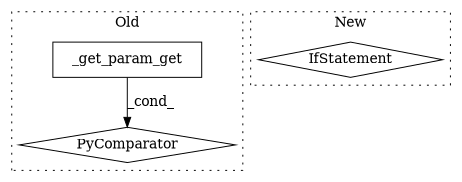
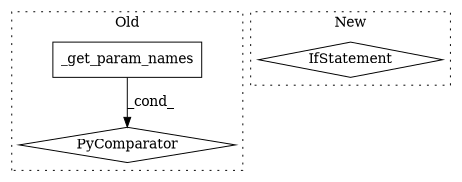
node "_get_param_get": label "_get_param_get" -> "_get_param_names"
